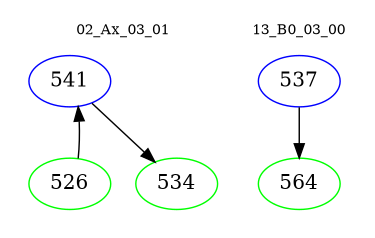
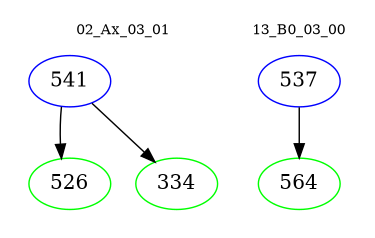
edge "526" -> "541": reversed
node "534": label "534" -> "334"
